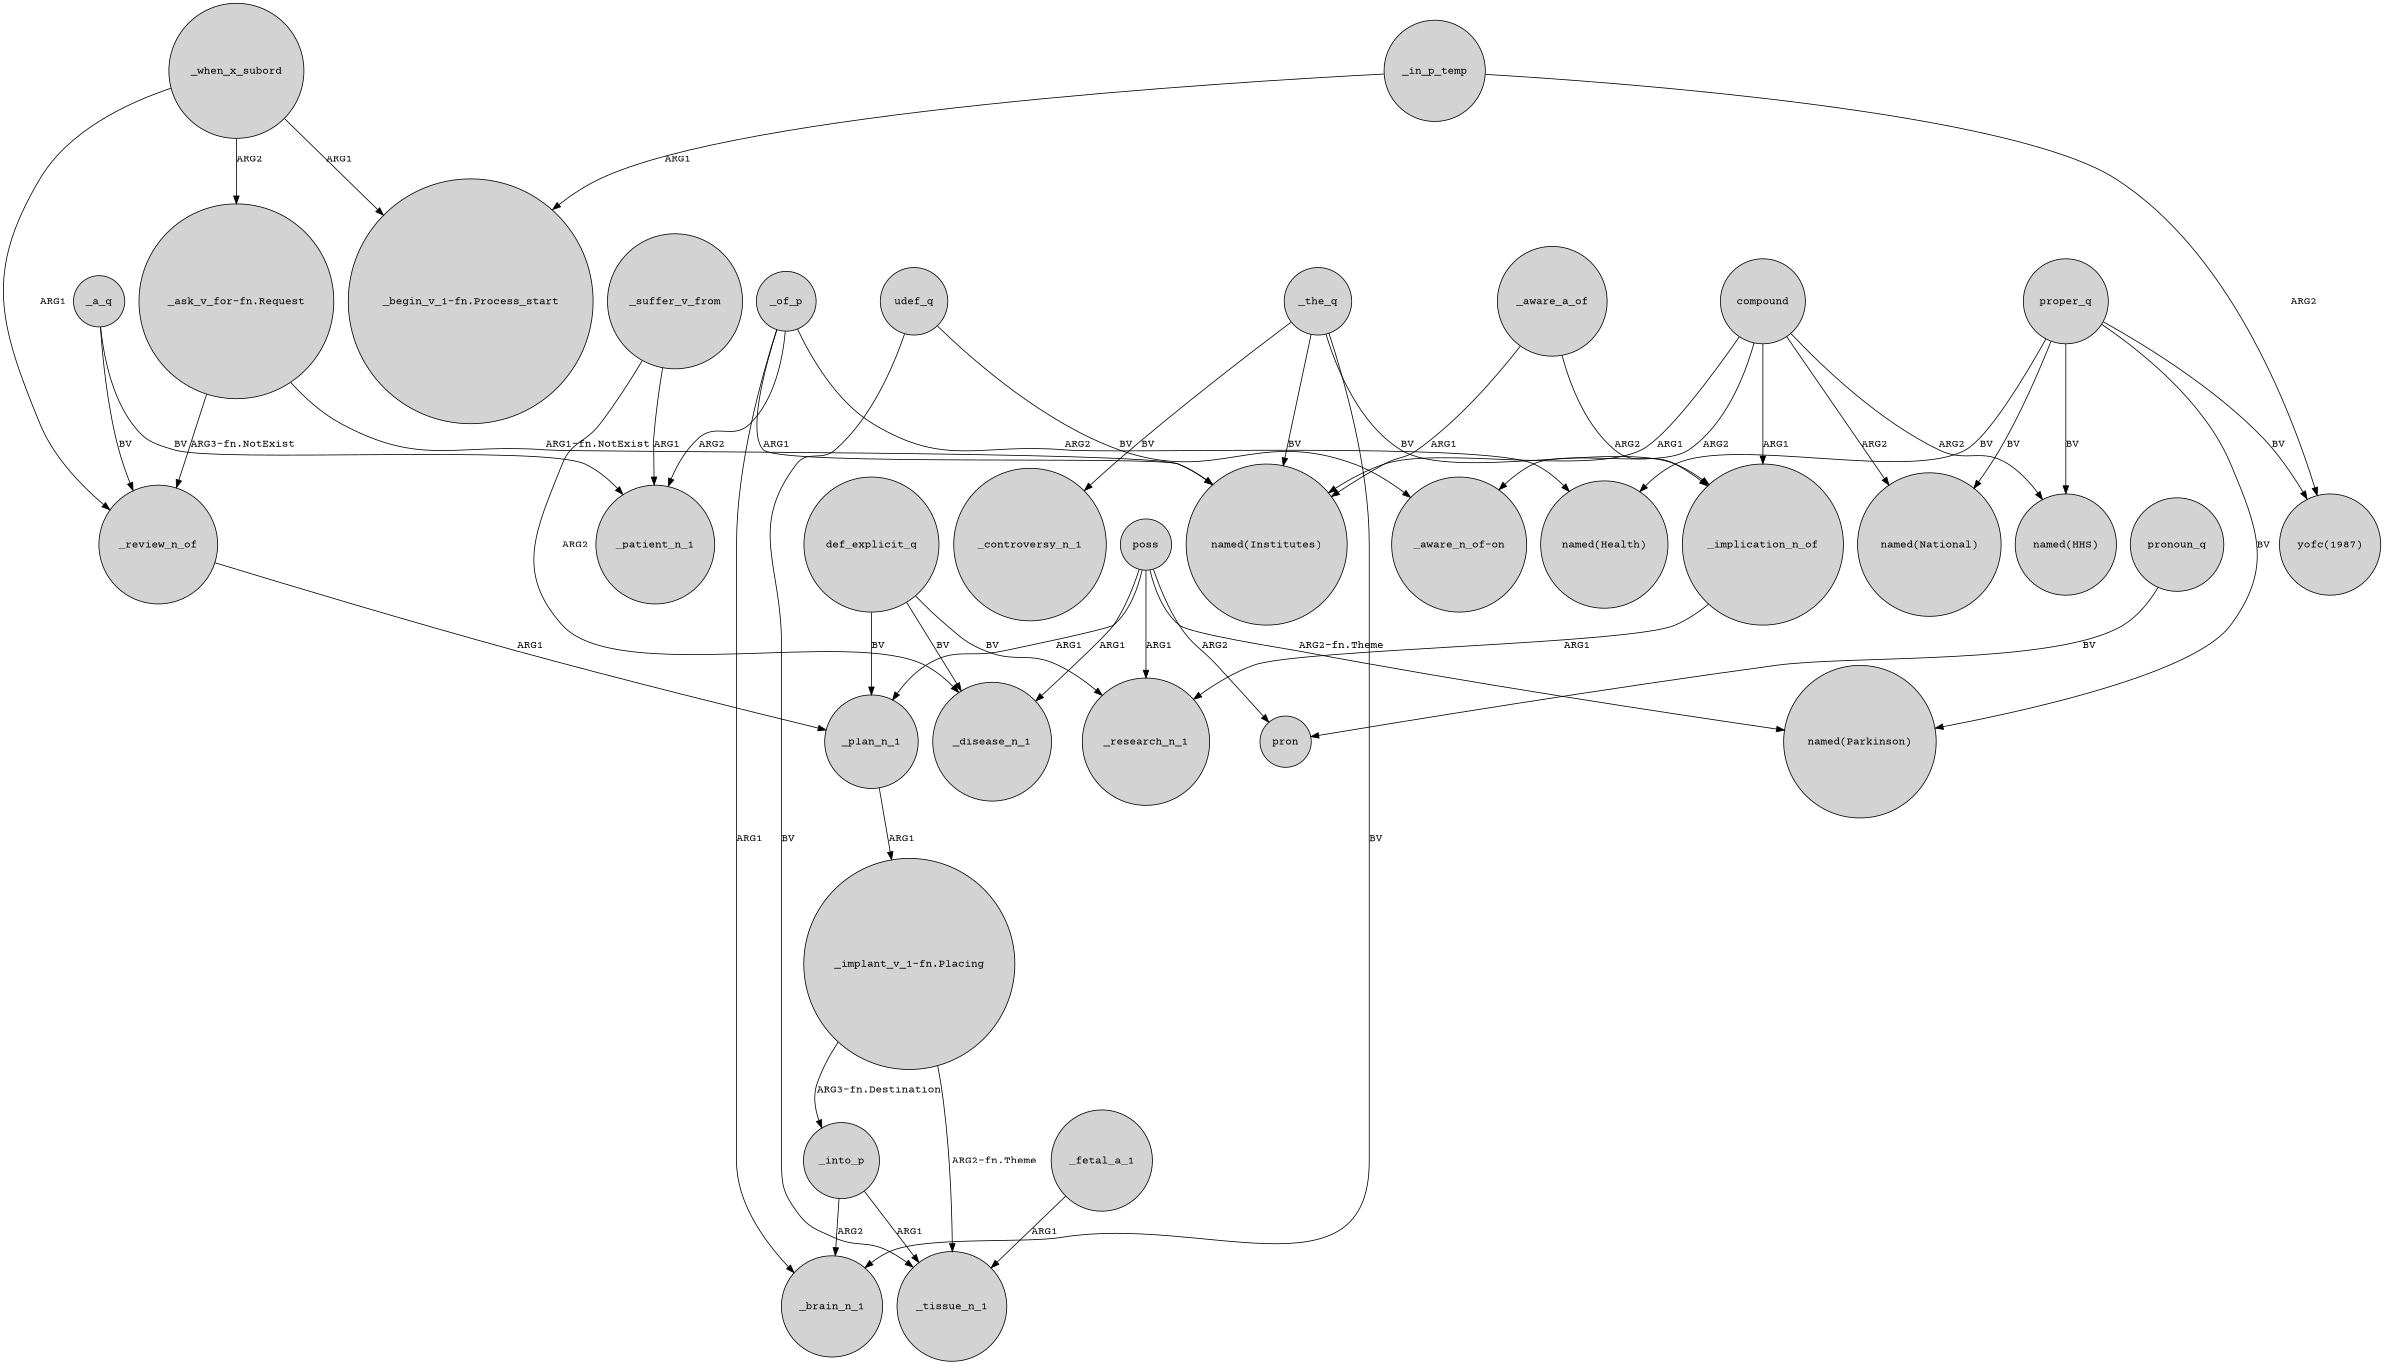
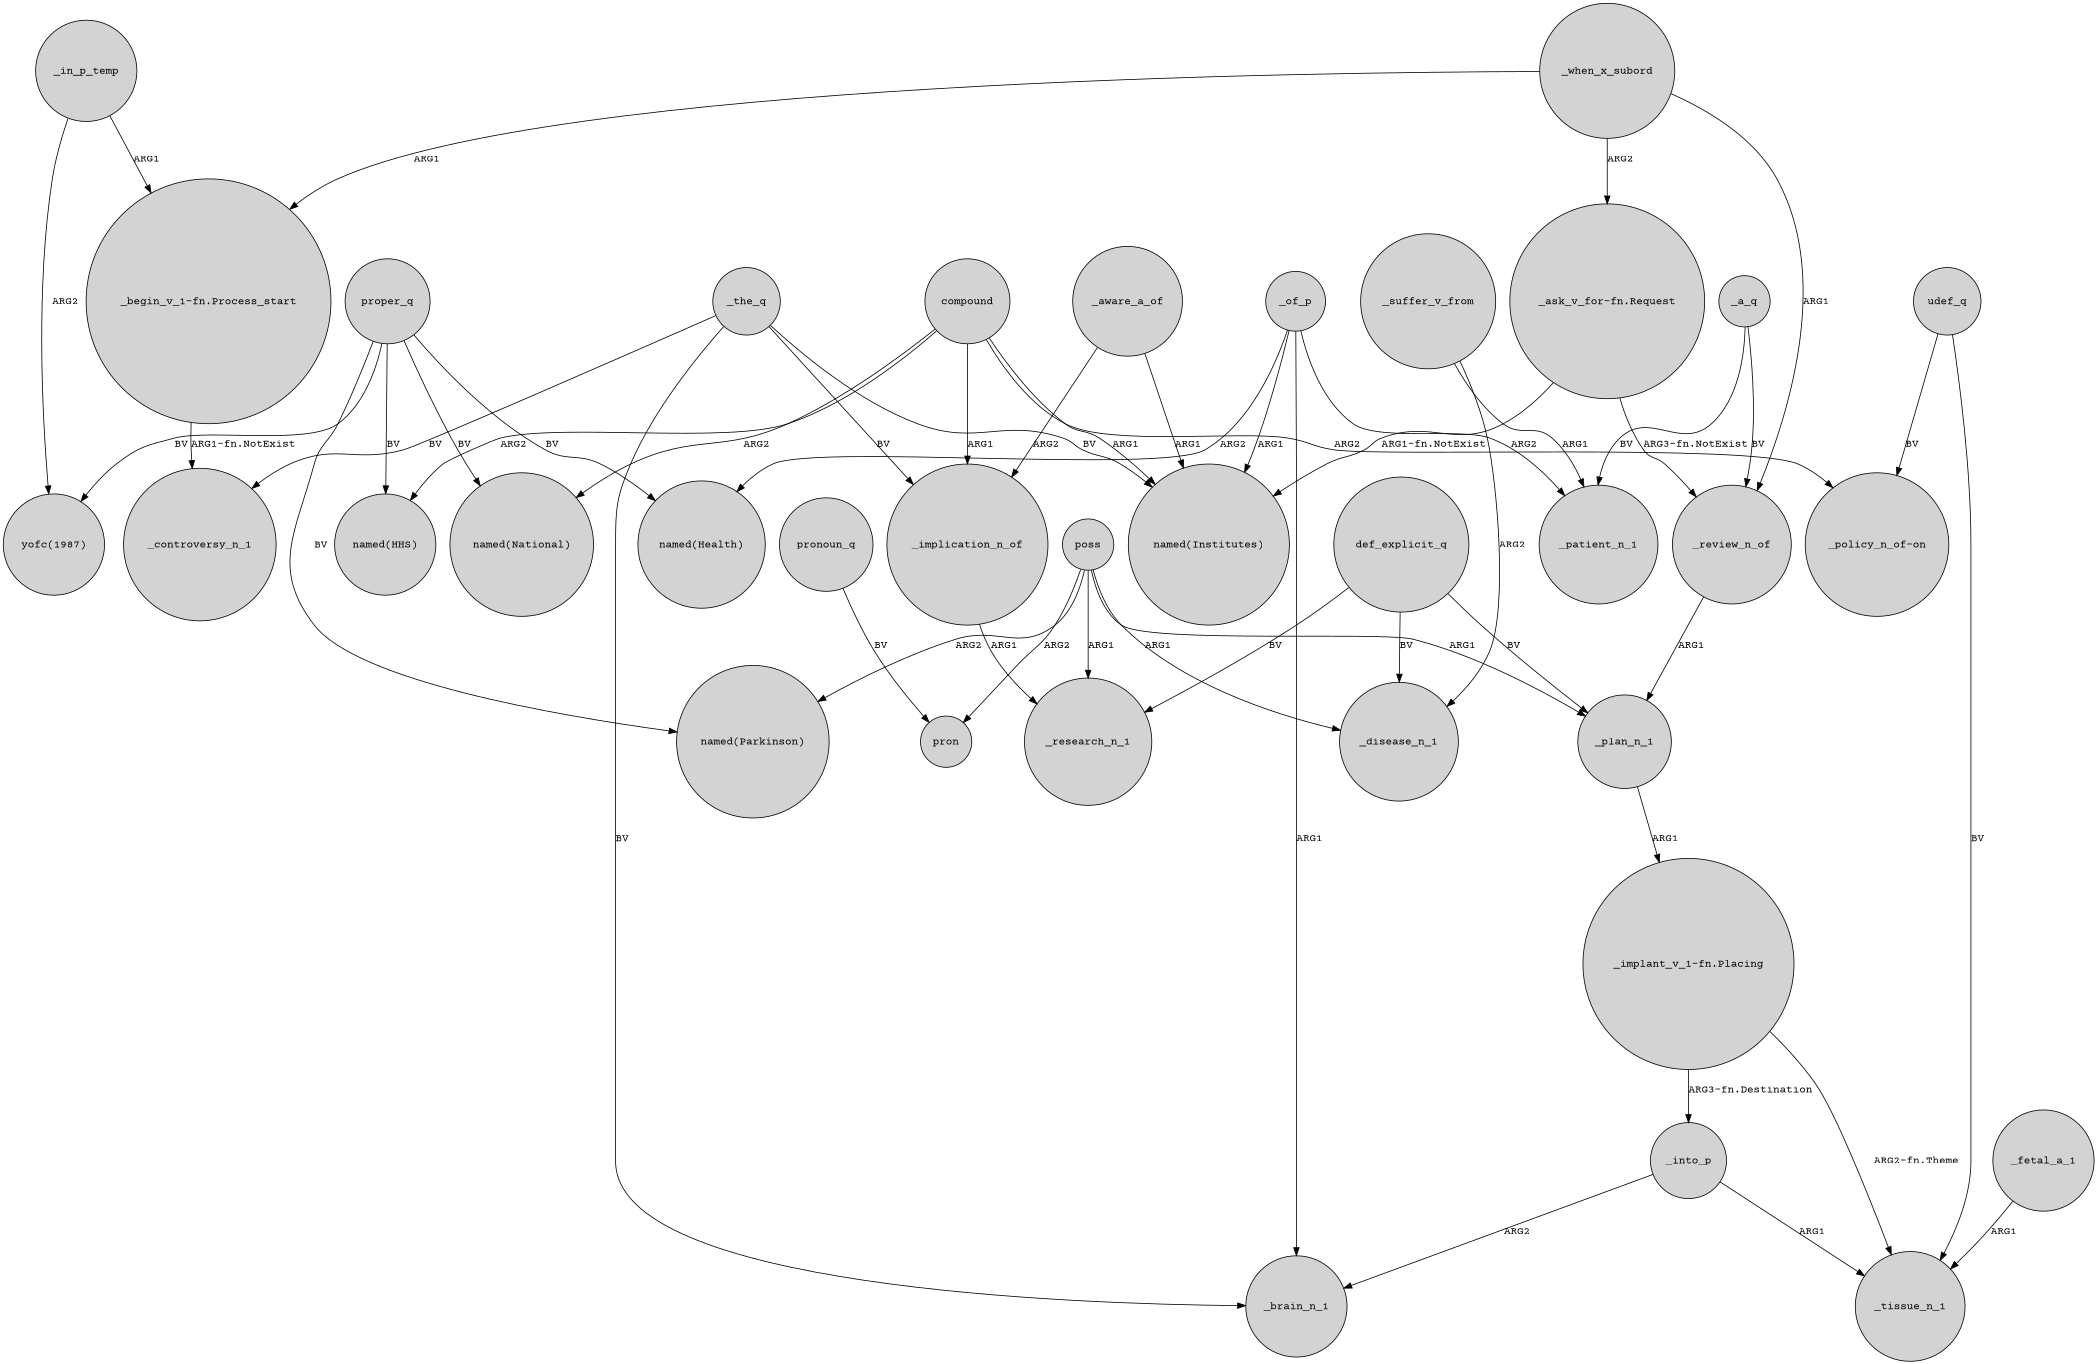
edge "_begin_v_1-fn.Process_start" -> "_controversy_n_1": added, label "ARG1-fn.NotExist"
node "_aware_n_of-on": label "_aware_n_of-on" -> "_policy_n_of-on"
edge "poss" -> "named(Parkinson)": label "ARG2-fn.Theme" -> "ARG2"
